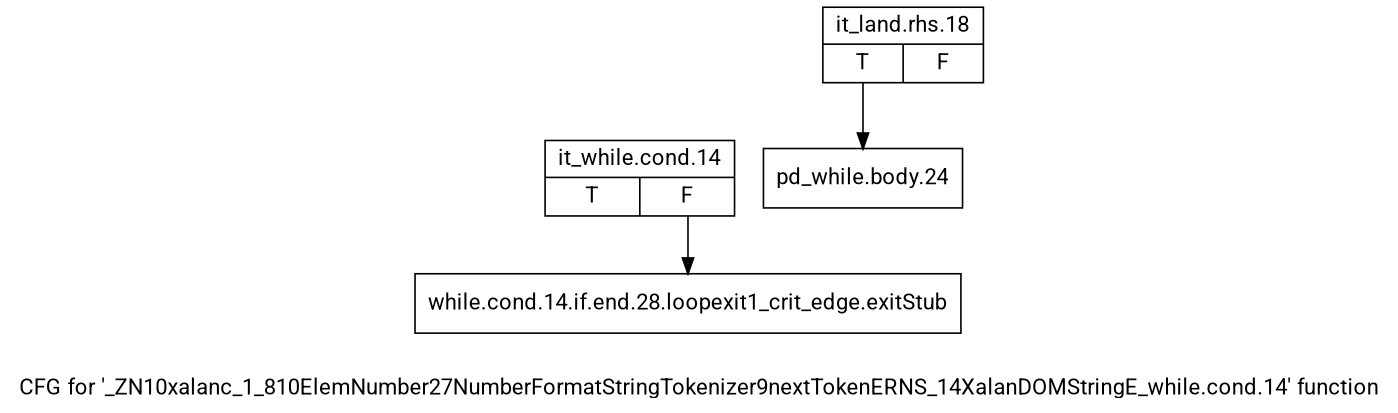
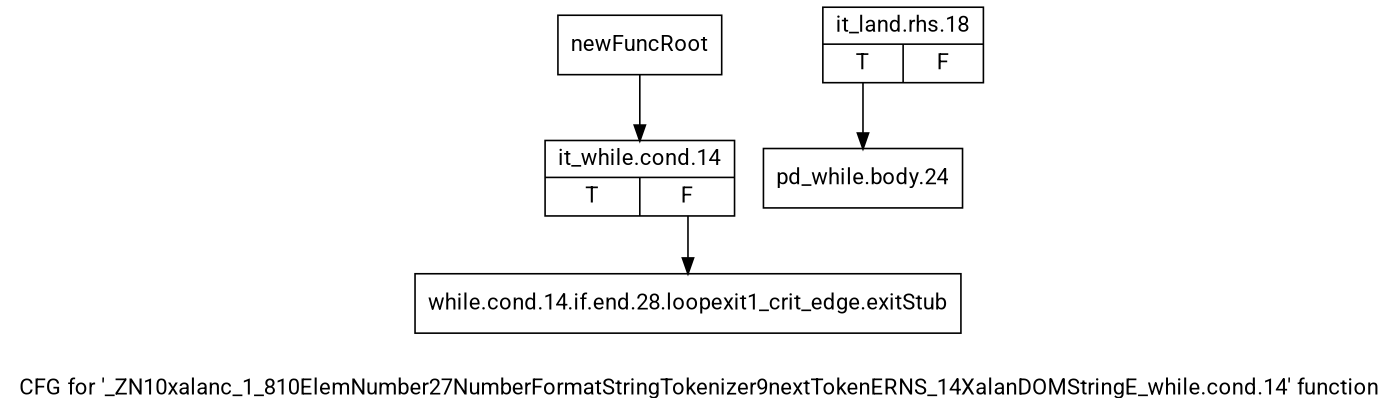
node "newFuncRoot": added
